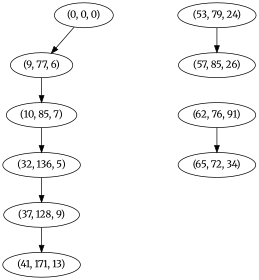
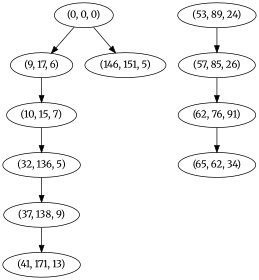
node "(53, 79, 24)": label "(53, 79, 24)" -> "(53, 89, 24)"
node "(9, 77, 6)": label "(9, 77, 6)" -> "(9, 17, 6)"
node "(146, 151, 5)": added
edge "(57, 85, 26)" -> "(62, 76, 91)": added
node "(10, 85, 7)": label "(10, 85, 7)" -> "(10, 15, 7)"
node "(65, 72, 34)": label "(65, 72, 34)" -> "(65, 62, 34)"
node "(37, 128, 9)": label "(37, 128, 9)" -> "(37, 138, 9)"
